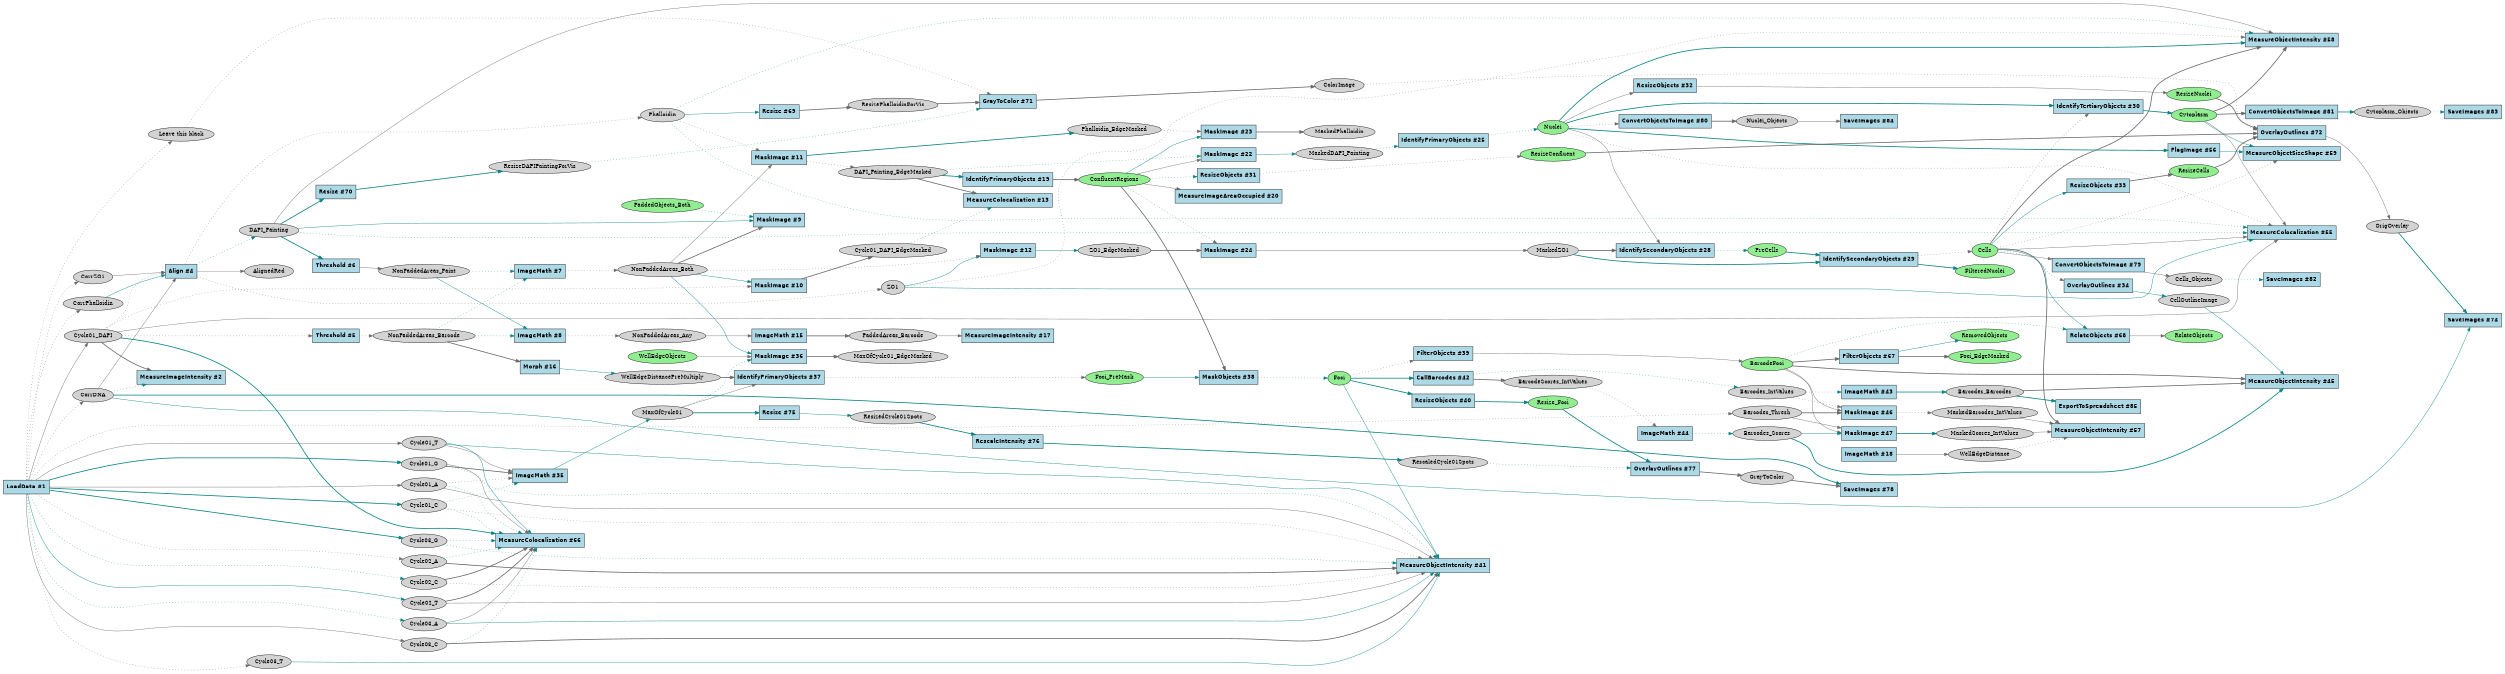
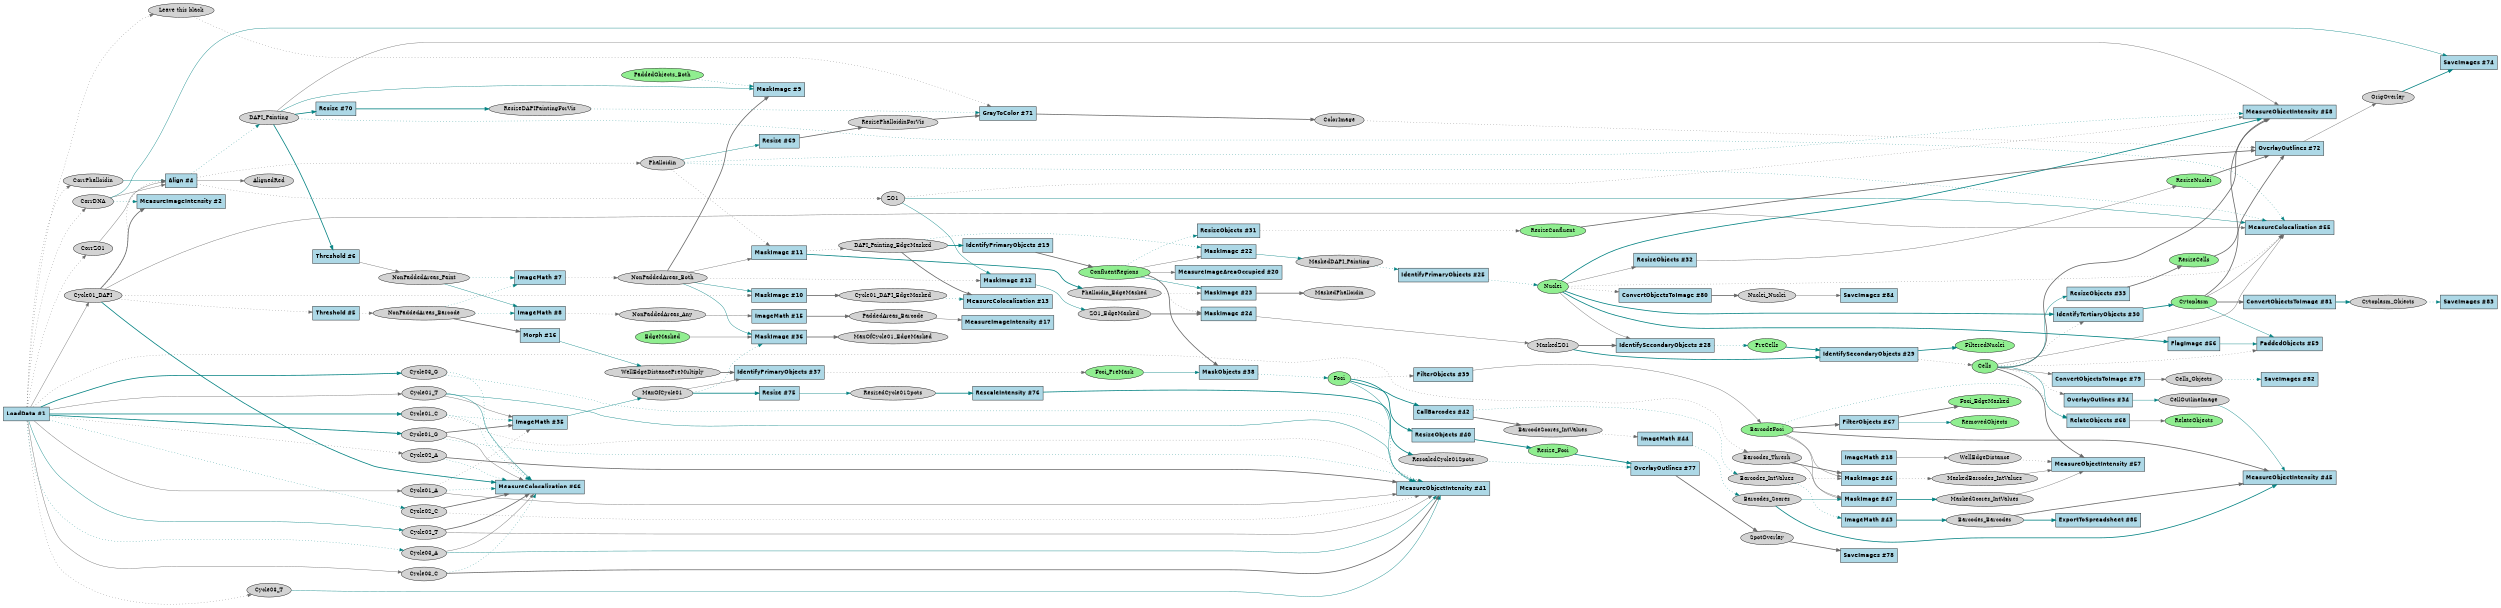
node "Nuclei_Objects": label "Nuclei_Objects" -> "Nuclei_Nuclei"
node "MeasureObjectSizeShape #59": label "MeasureObjectSizeShape #59" -> "PaddedObjects #59"
node "WellEdgeObjects": label "WellEdgeObjects" -> "EdgeMasked"
edge "CorrDNA" -> "SaveImages #78": removed
node "GrayToColor": label "GrayToColor" -> "SpotOverlay"
